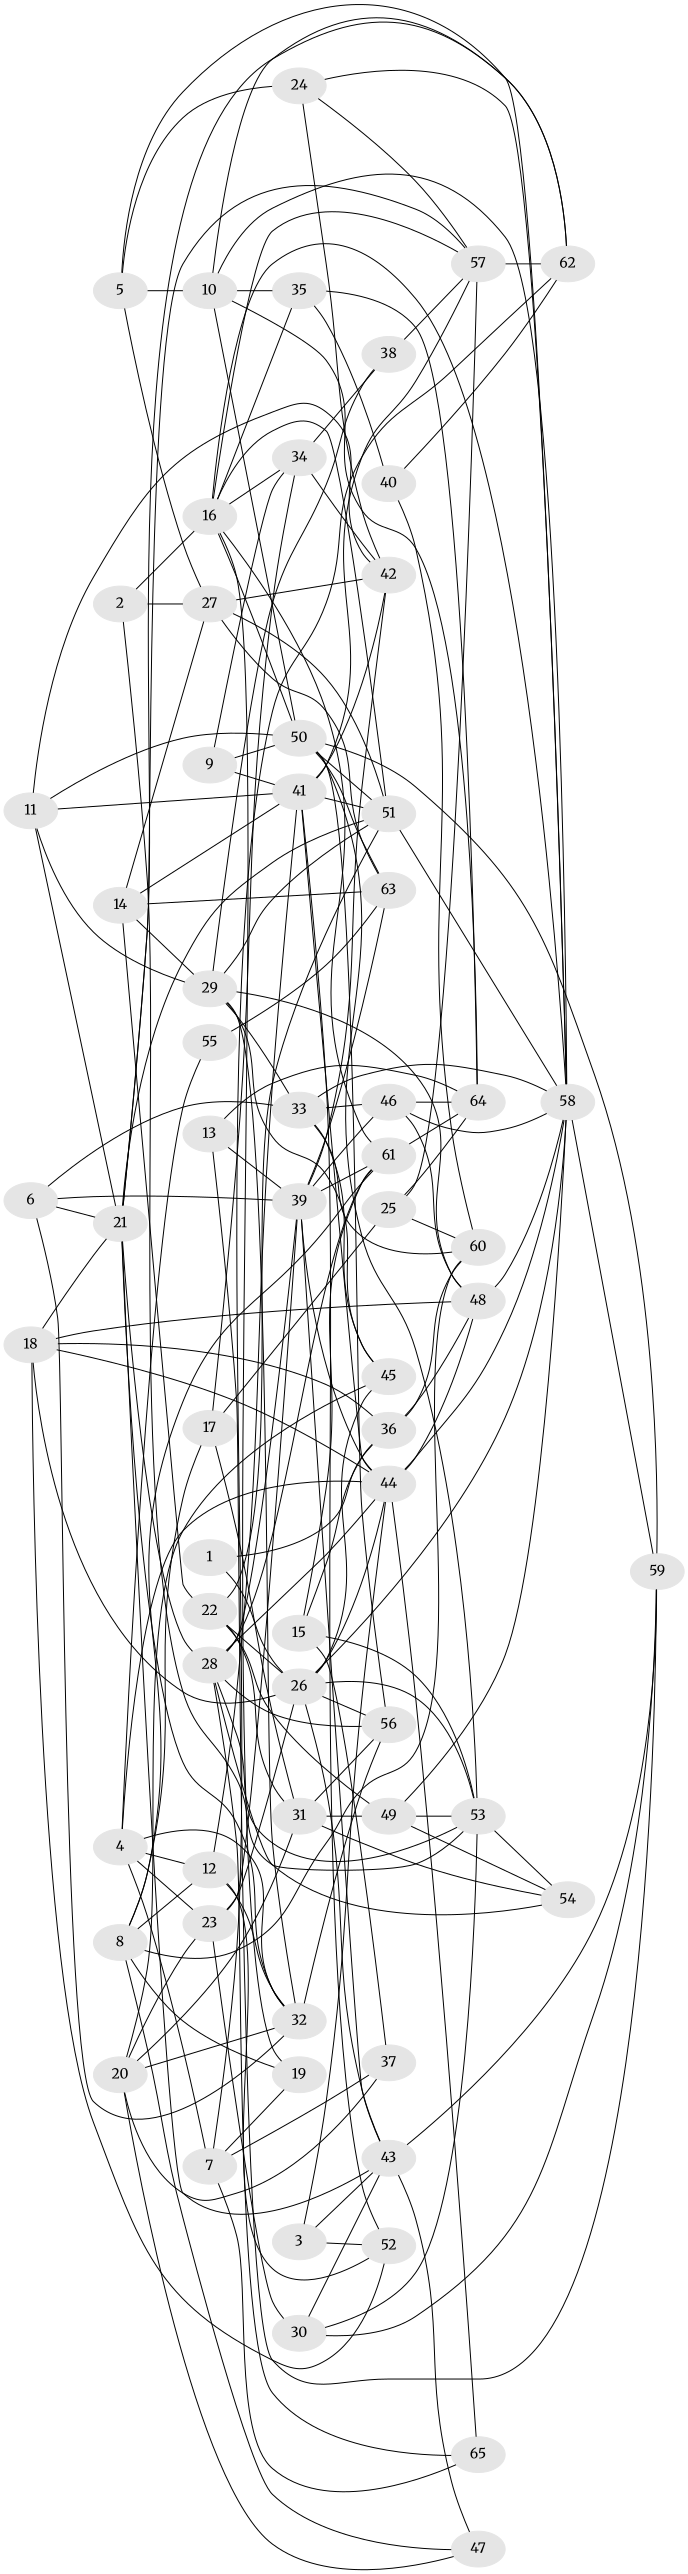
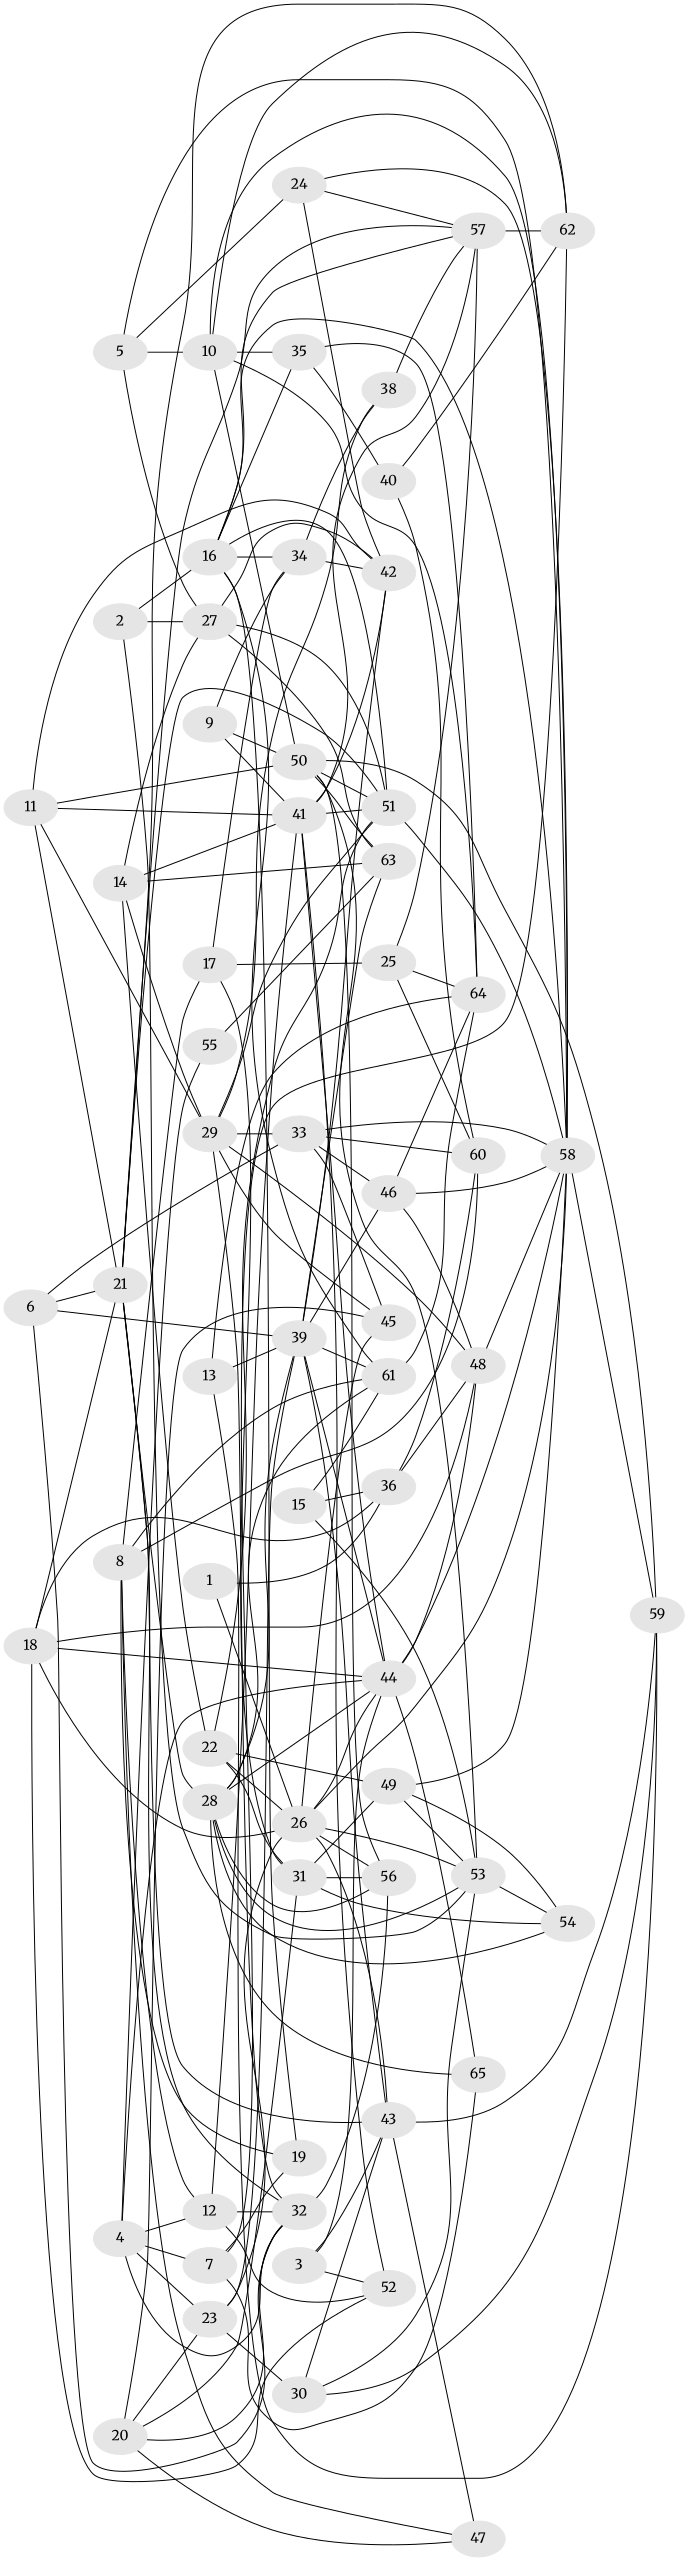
edge "16" -- "50": removed
node "37": removed
